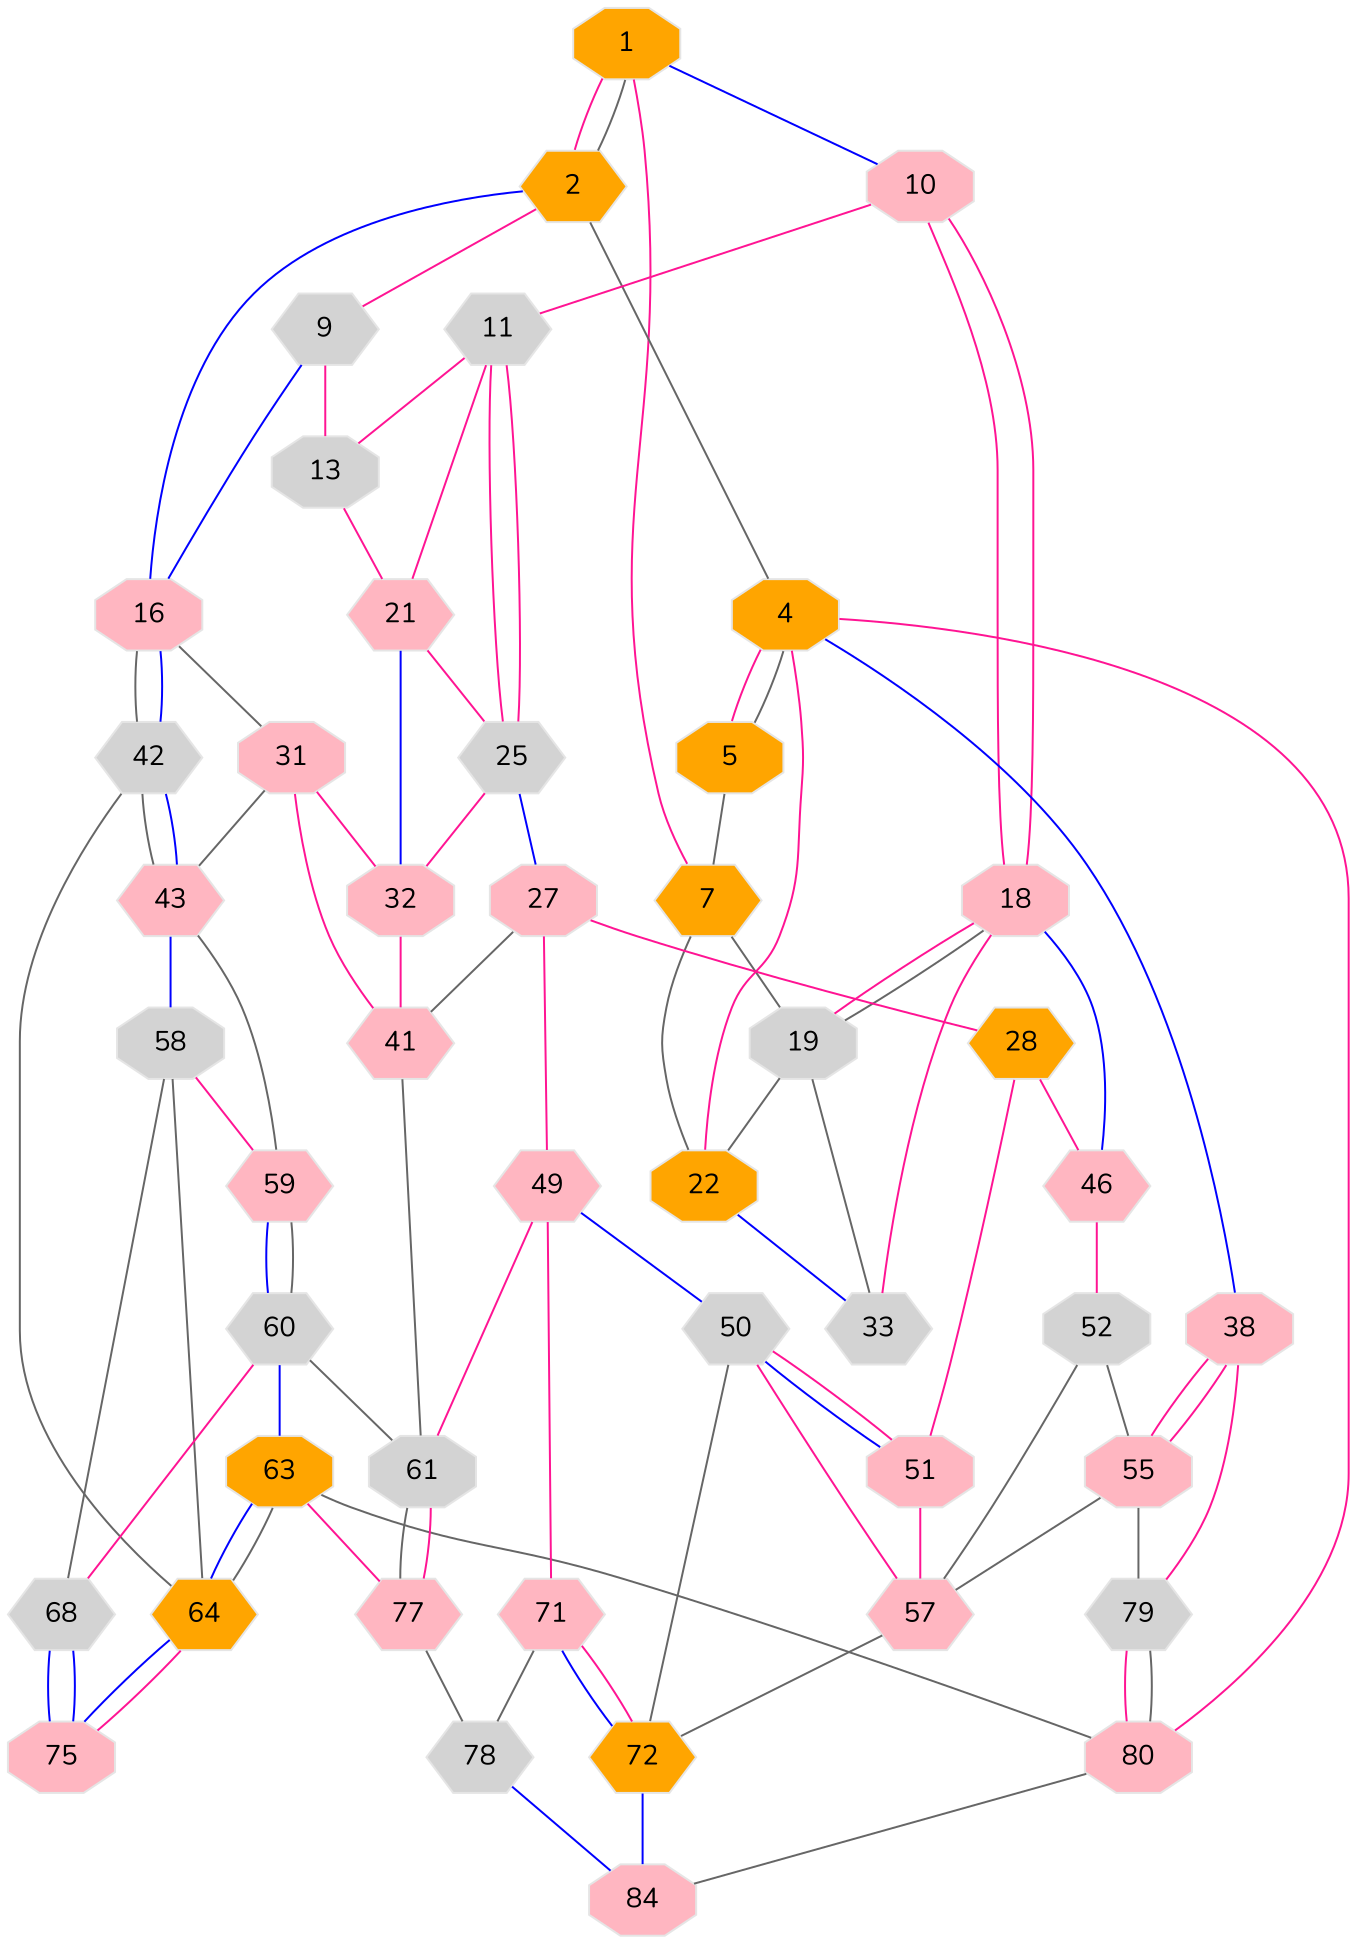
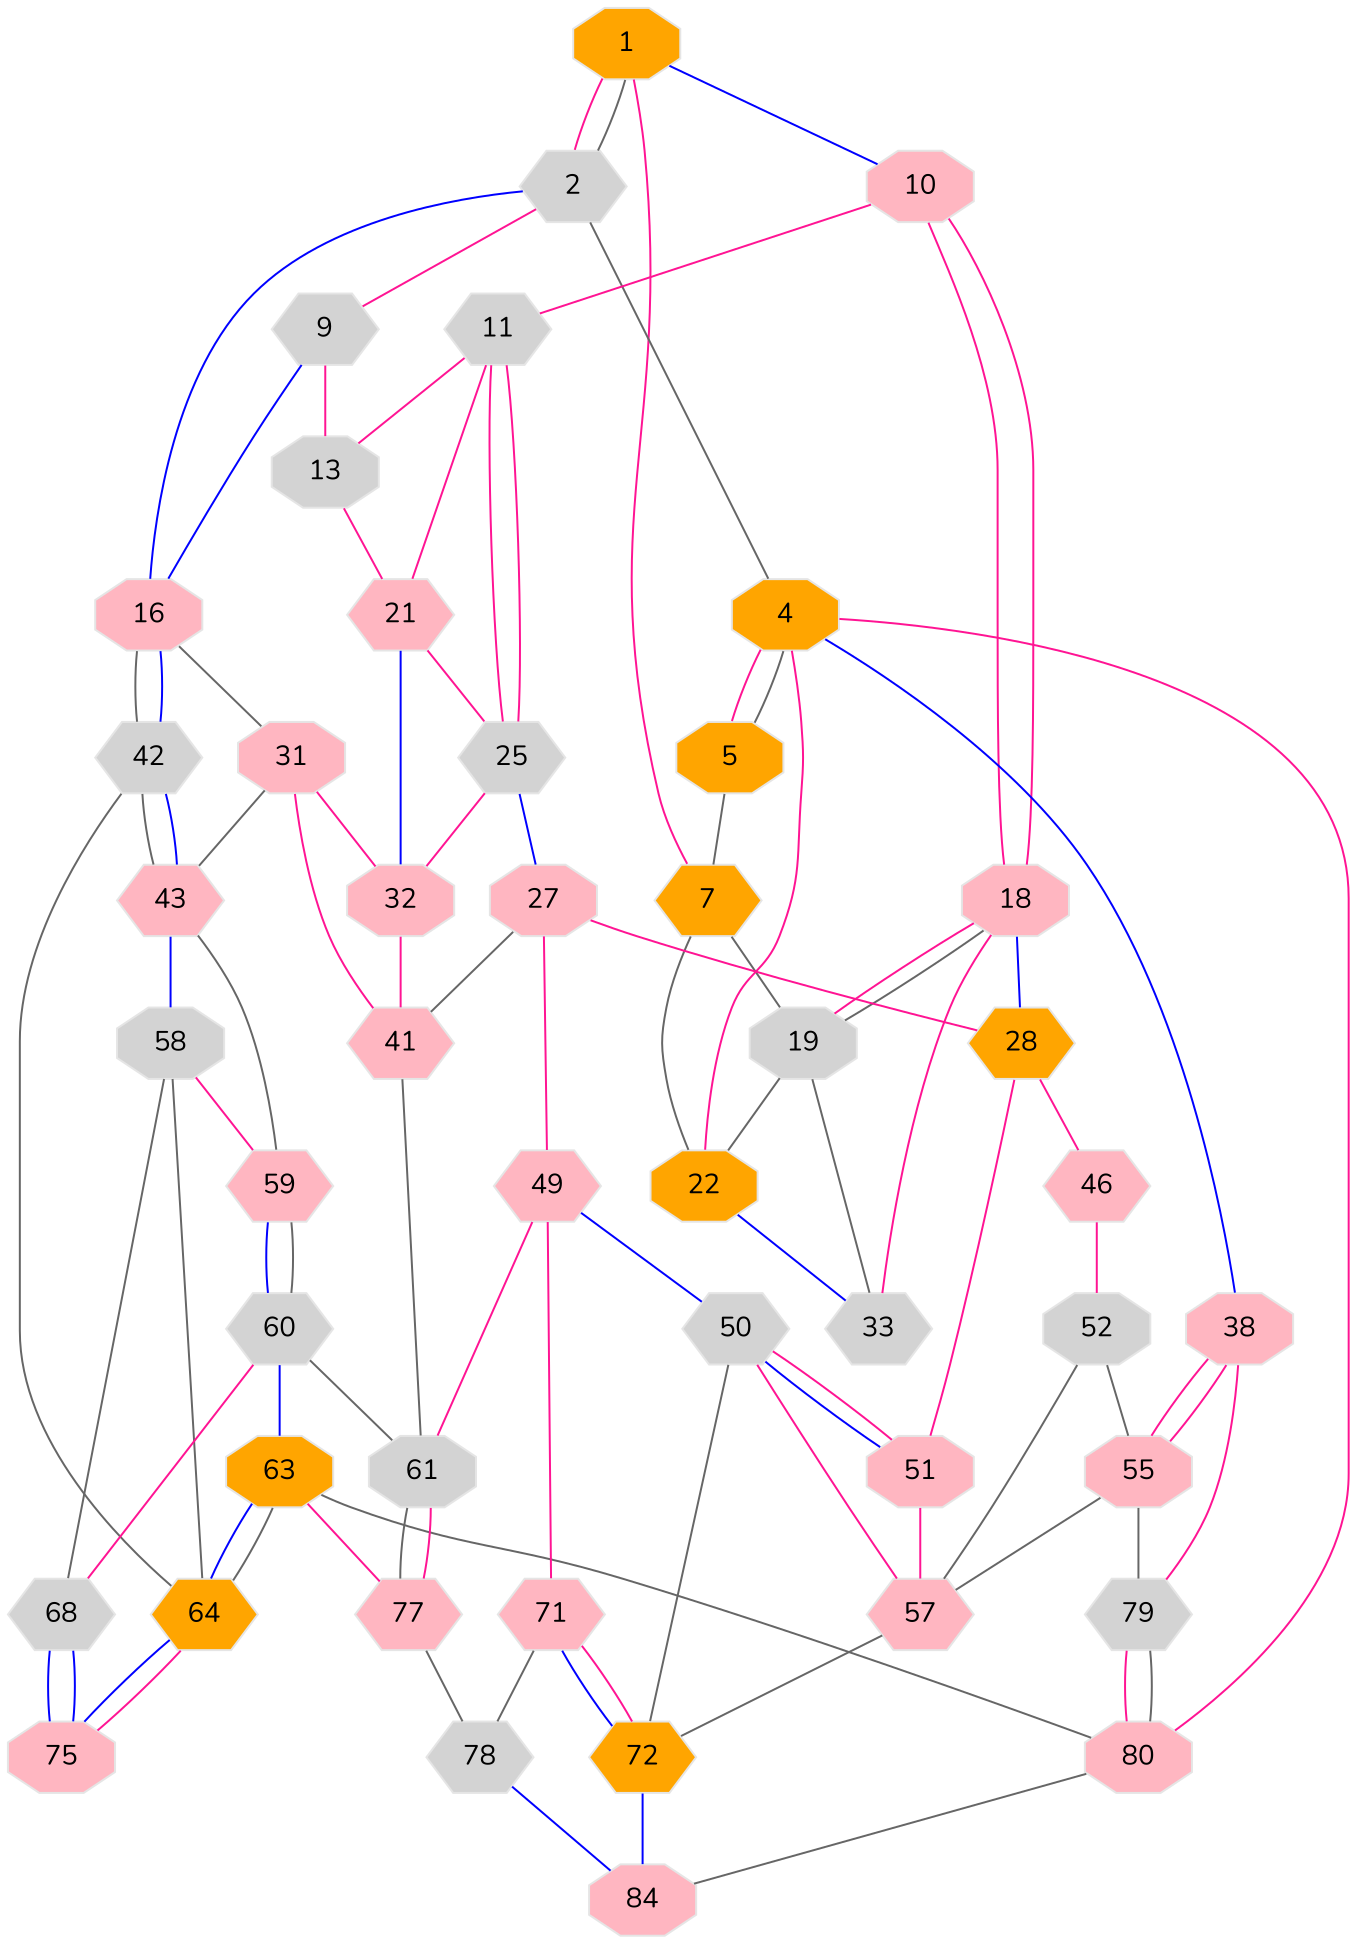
node "2": fillcolor orange -> lightgrey
edge "18" -- "46": now "18" -- "28"
